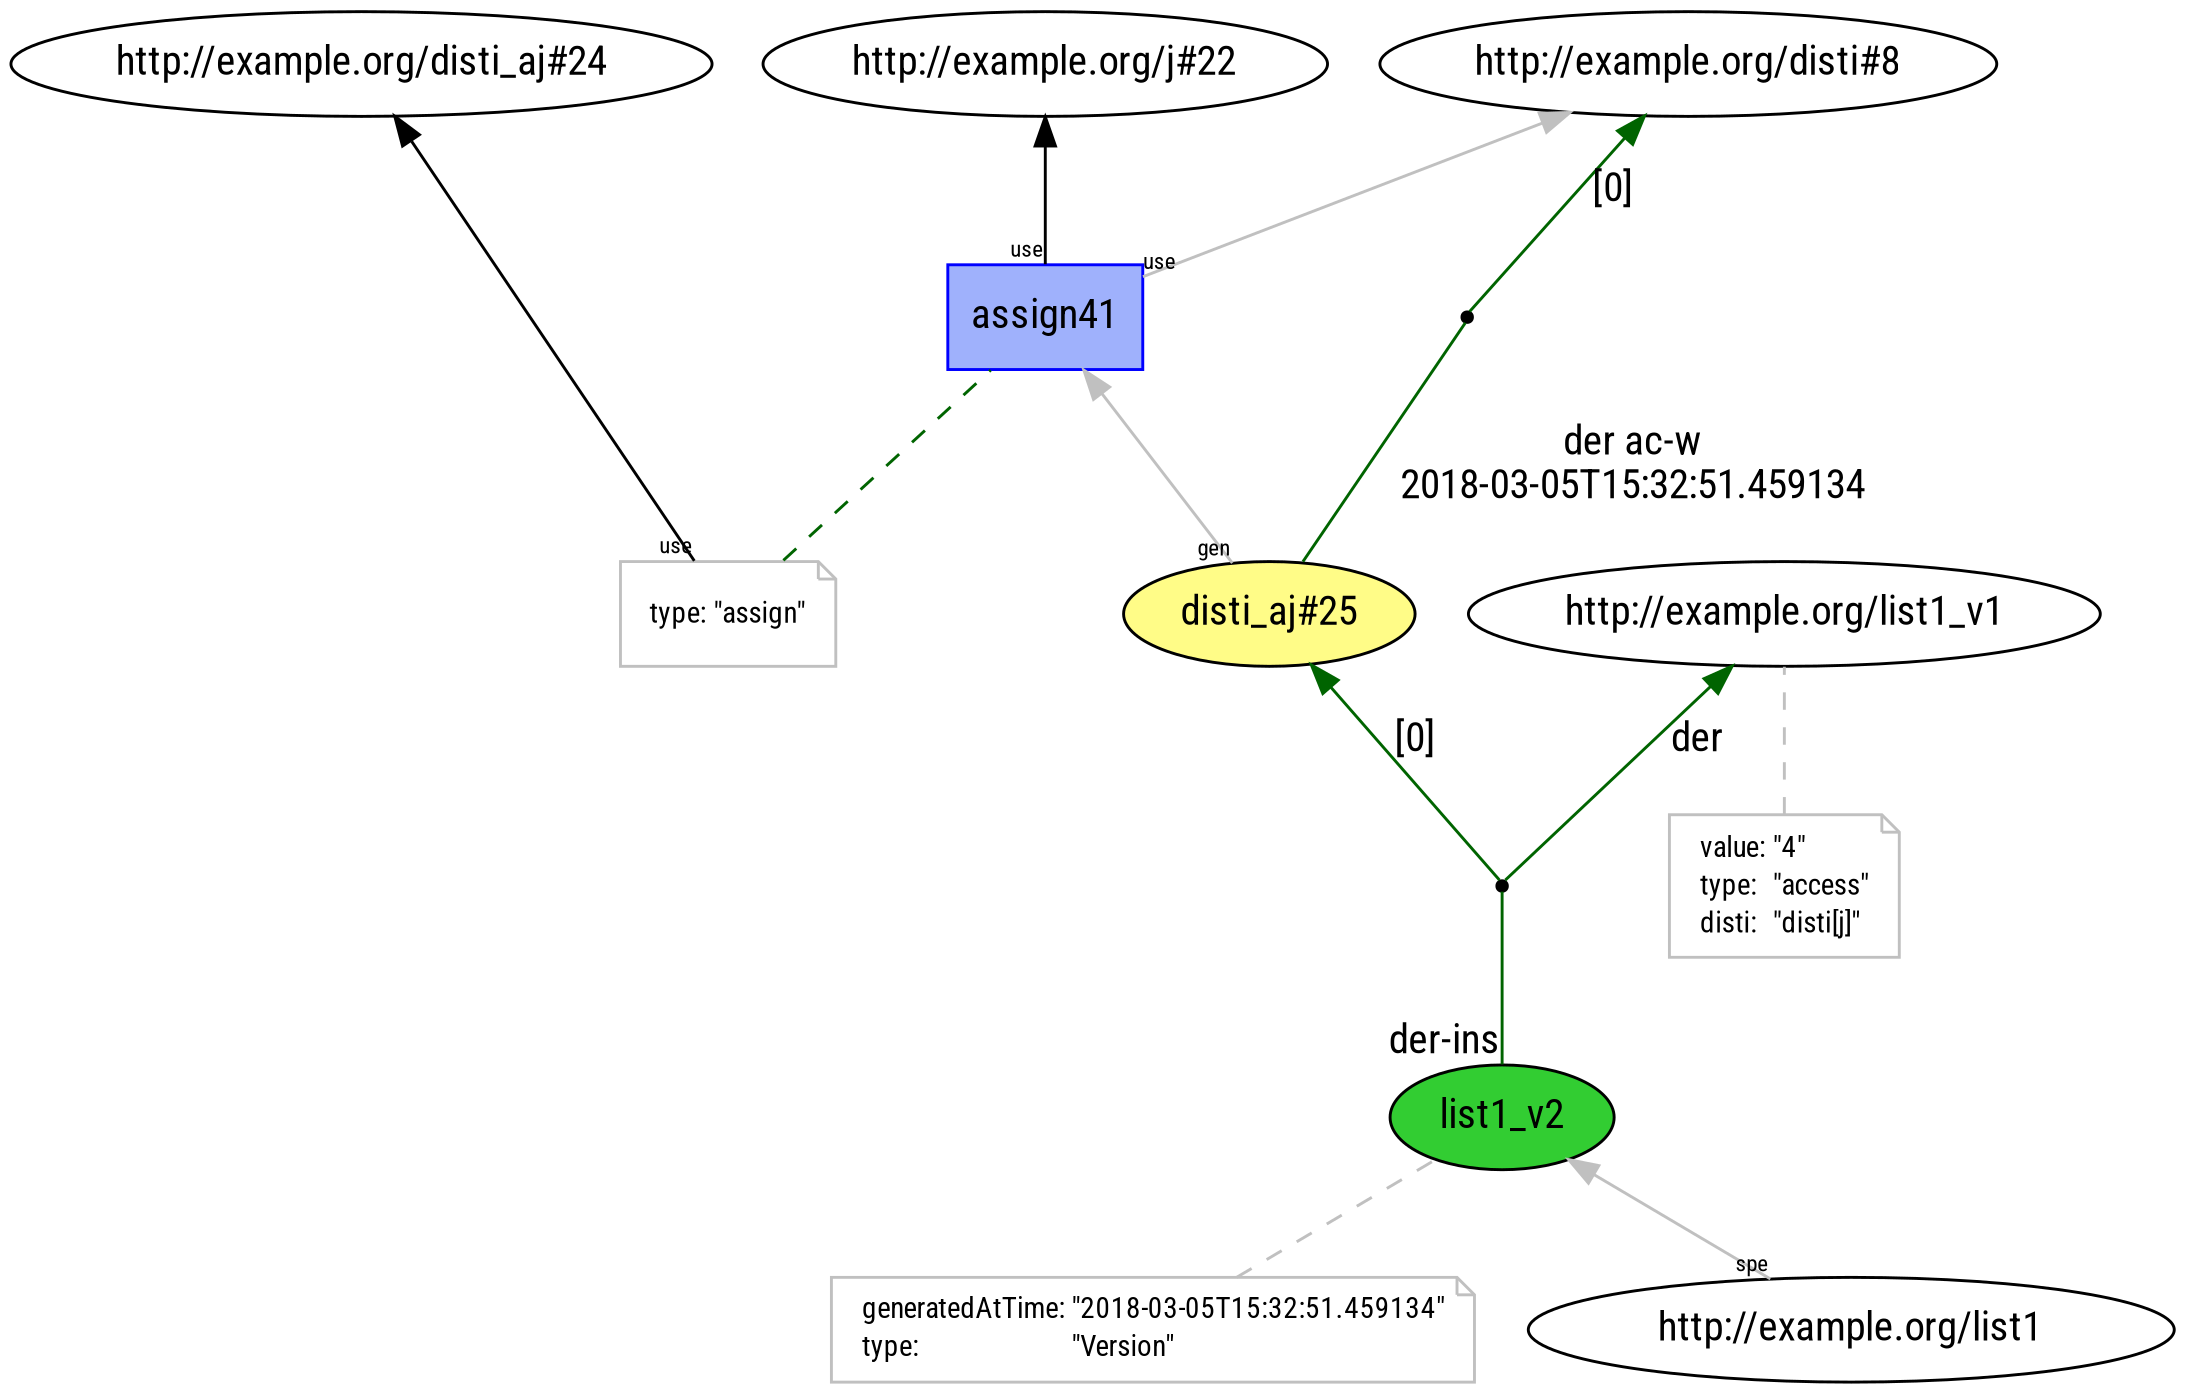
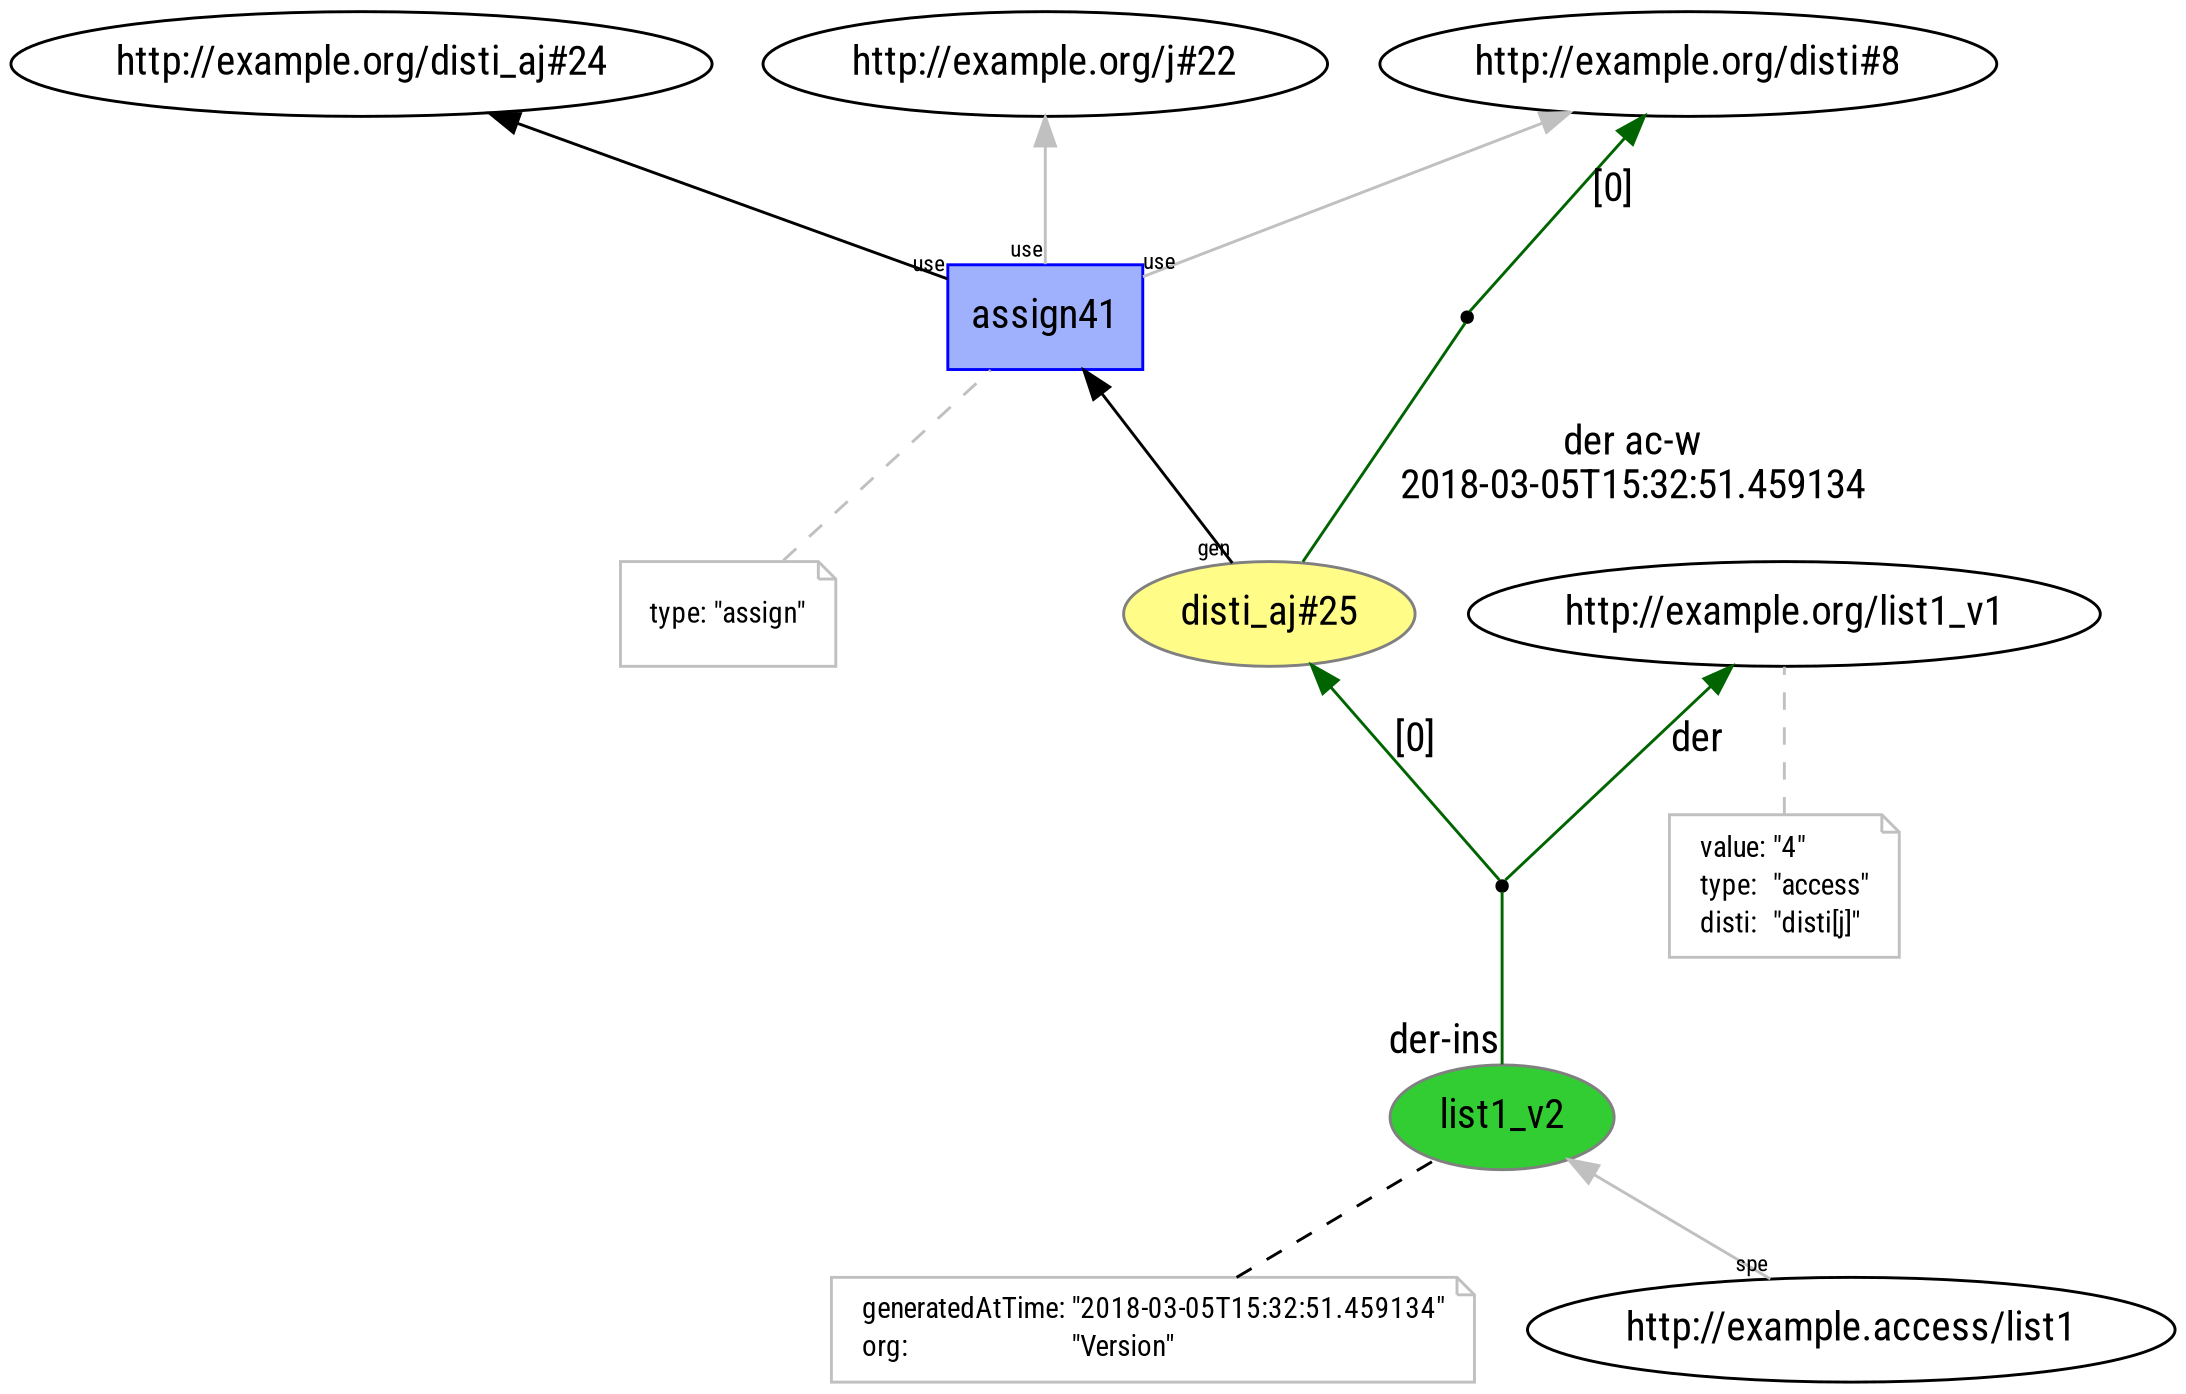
edge "assign41" -> "http://example.org/j#22": color black -> gray
edge "type:" -> "http://example.org/disti_aj#24": now "assign41" -> "http://example.org/disti_aj#24"
edge "assign41" -- "type:": color darkgreen -> gray
edge "disti_aj#25" -> "assign41": color gray -> black
node "disti_aj#25": color black -> #808080
node "list1_v2": color black -> #808080
edge "list1_v2" -- "generatedAtTime:": color gray -> black
node "http://example.org/list1": label "http://example.org/list1" -> "http://example.access/list1"
node "generatedAtTime:": text "type:" -> "org:"
